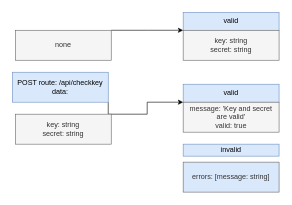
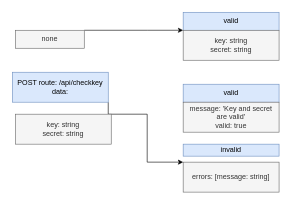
node "none": size 96x30 -> 69x18
edge "POST route: /api/checkkey data:" -> "message: 'Key and secret are valid' valid: true": removed
edge "POST route: /api/checkkey data:" -> "errors: [message: string]": added
node "errors: [message: string]": fillcolor #dae8fc -> #f5f5f5
